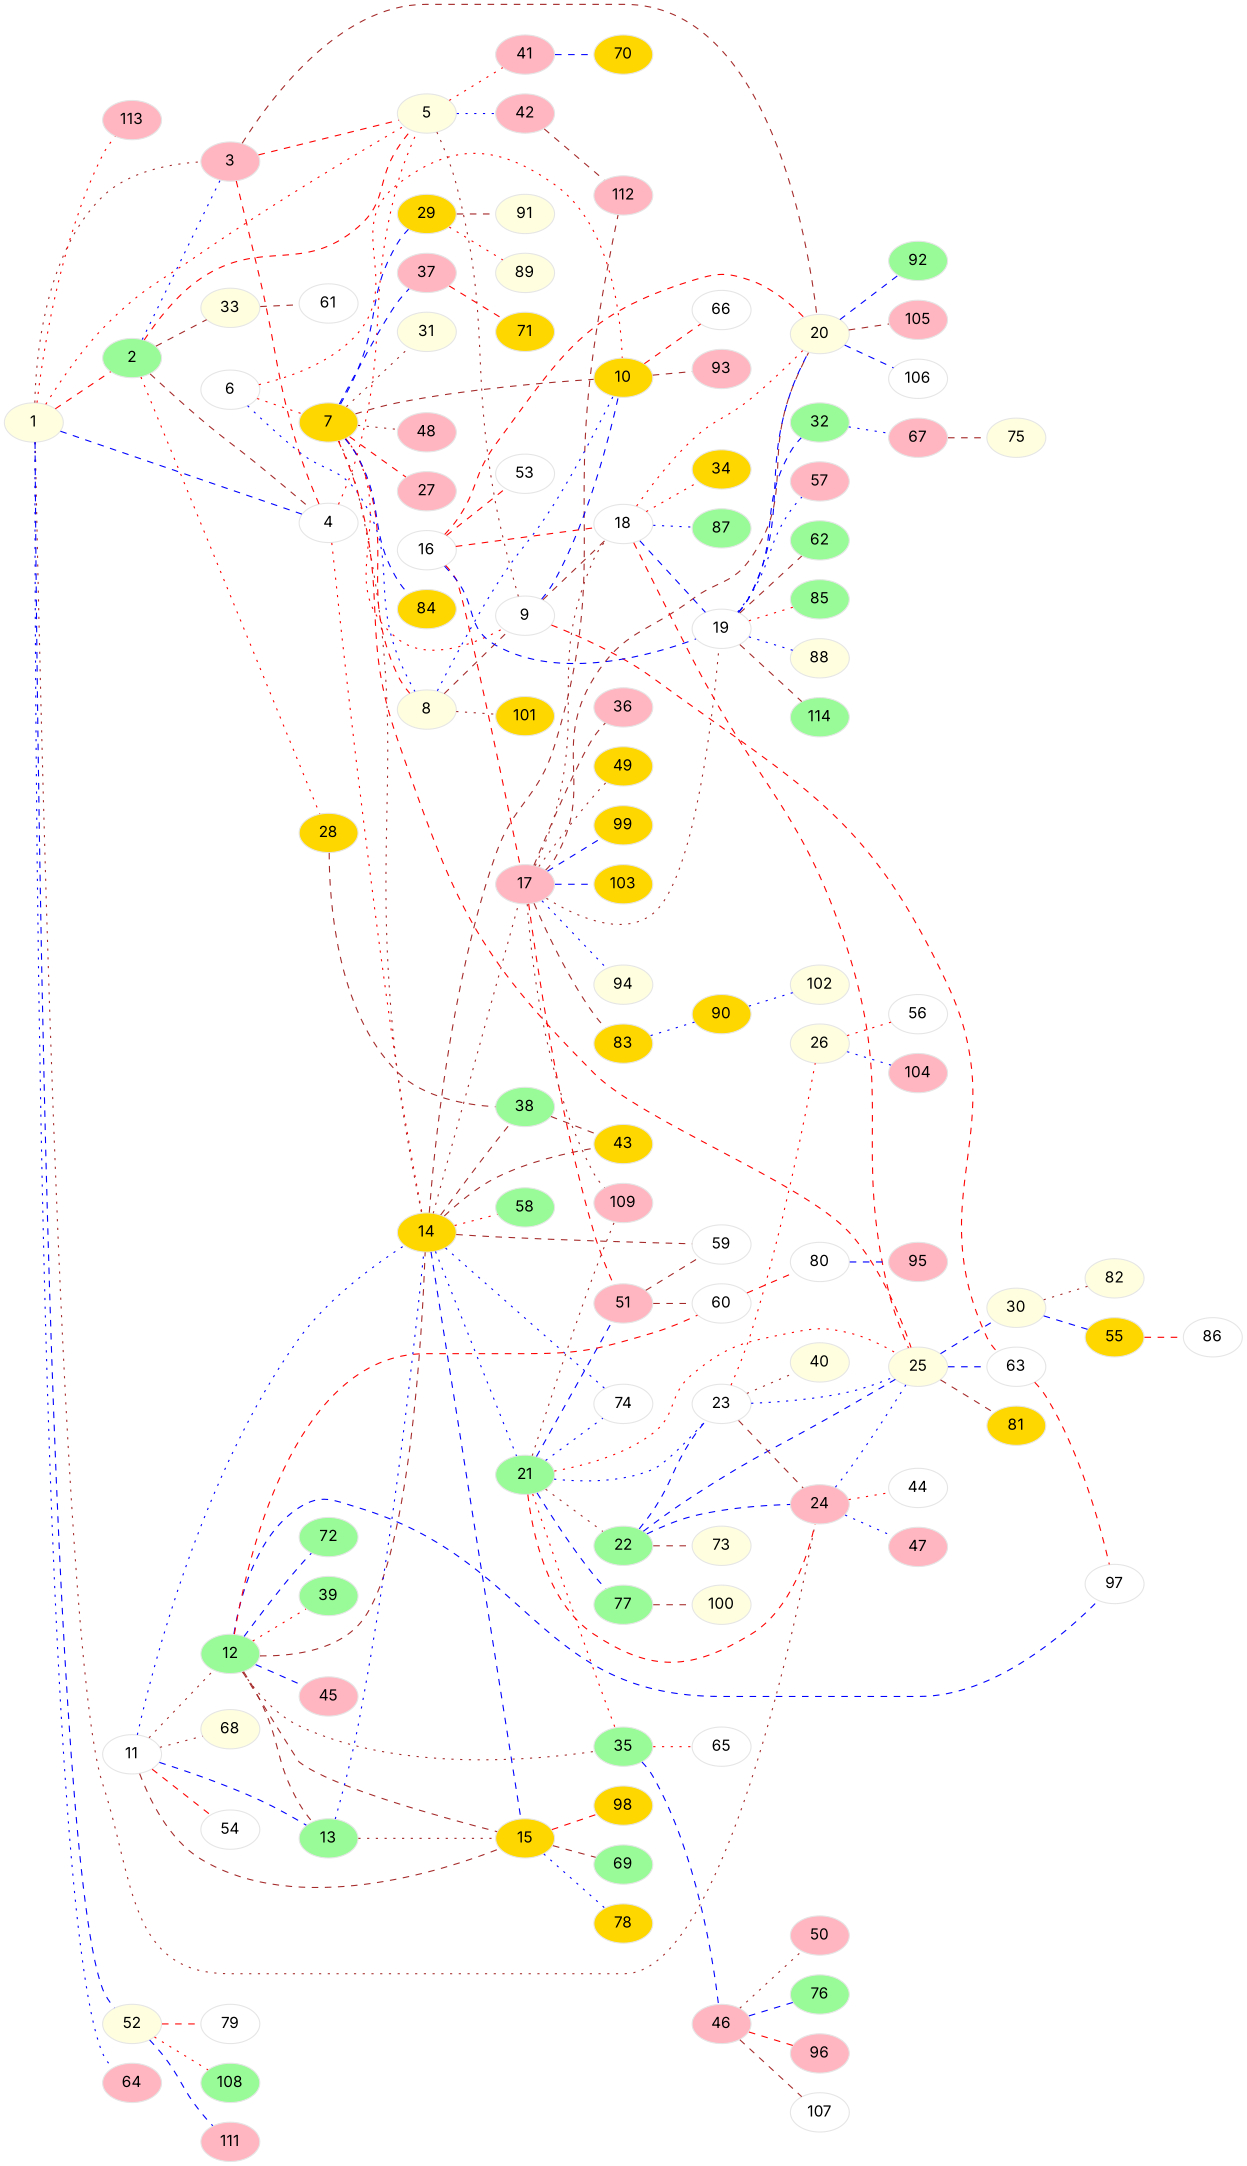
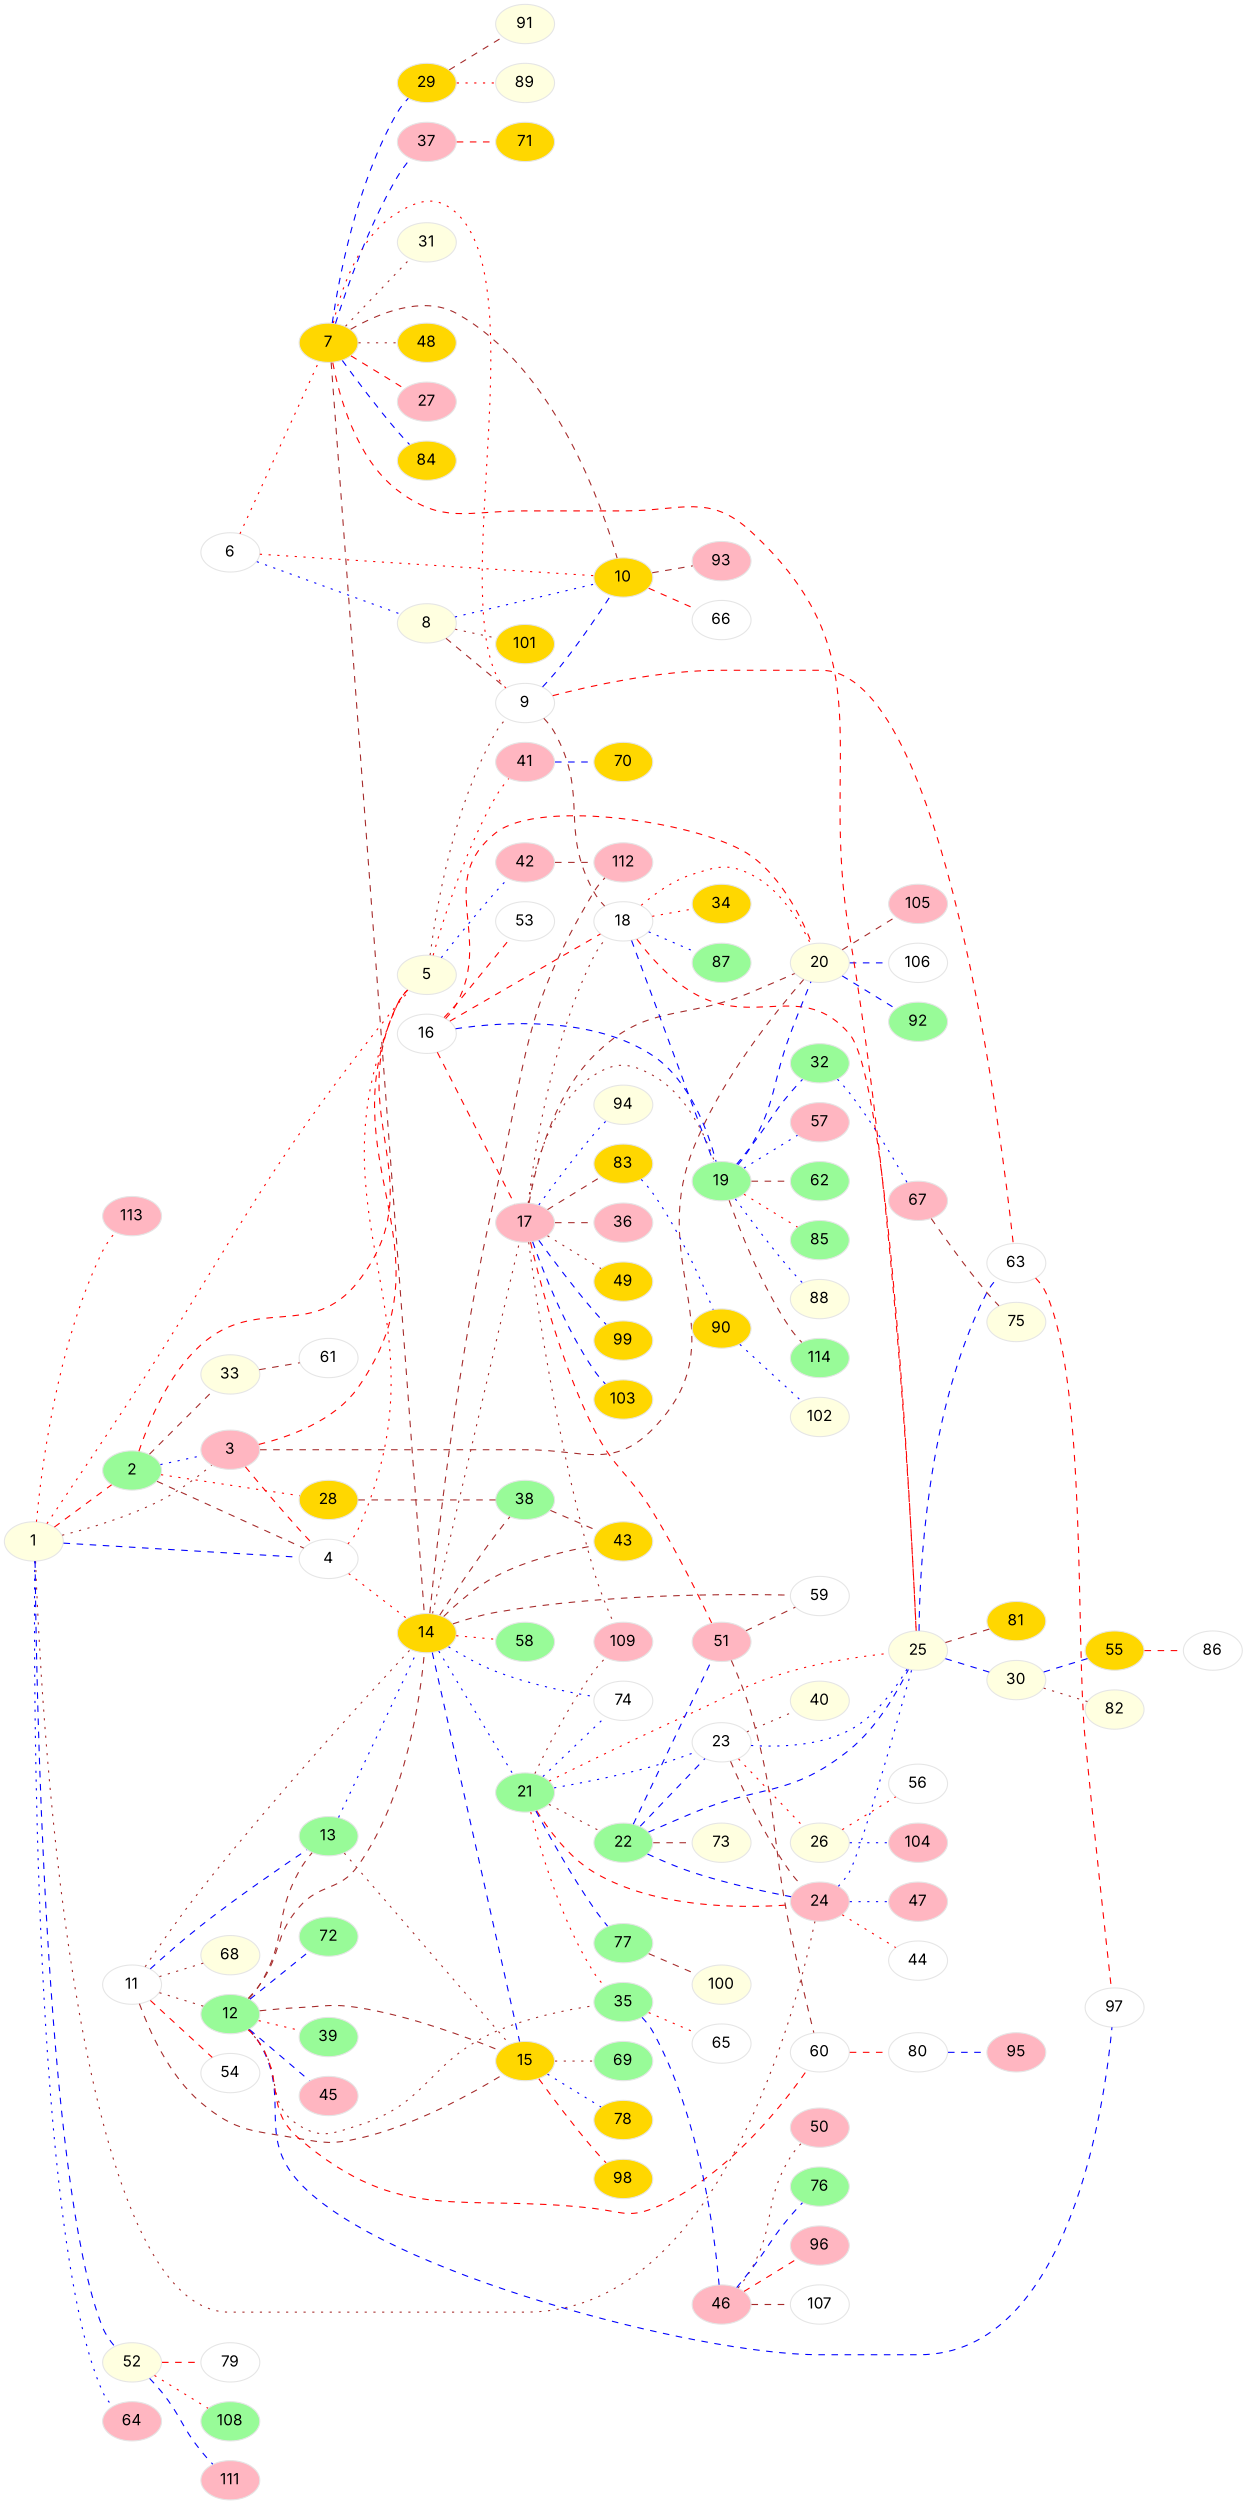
node "48": fillcolor lightpink -> gold
edge "7" -- "8": removed
node "19": fillcolor white -> palegreen
edge "7" -- "14": style dotted -> dashed
edge "51" -- "21": now "51" -- "22"
edge "14" -- "11": color blue -> brown
edge "15" -- "69": style dashed -> dotted
